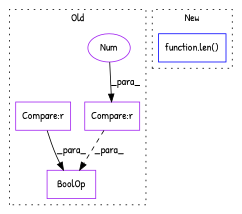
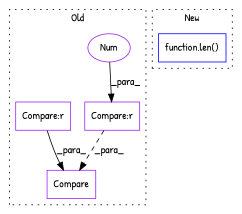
node "BoolOp": label "BoolOp" -> "Compare"
